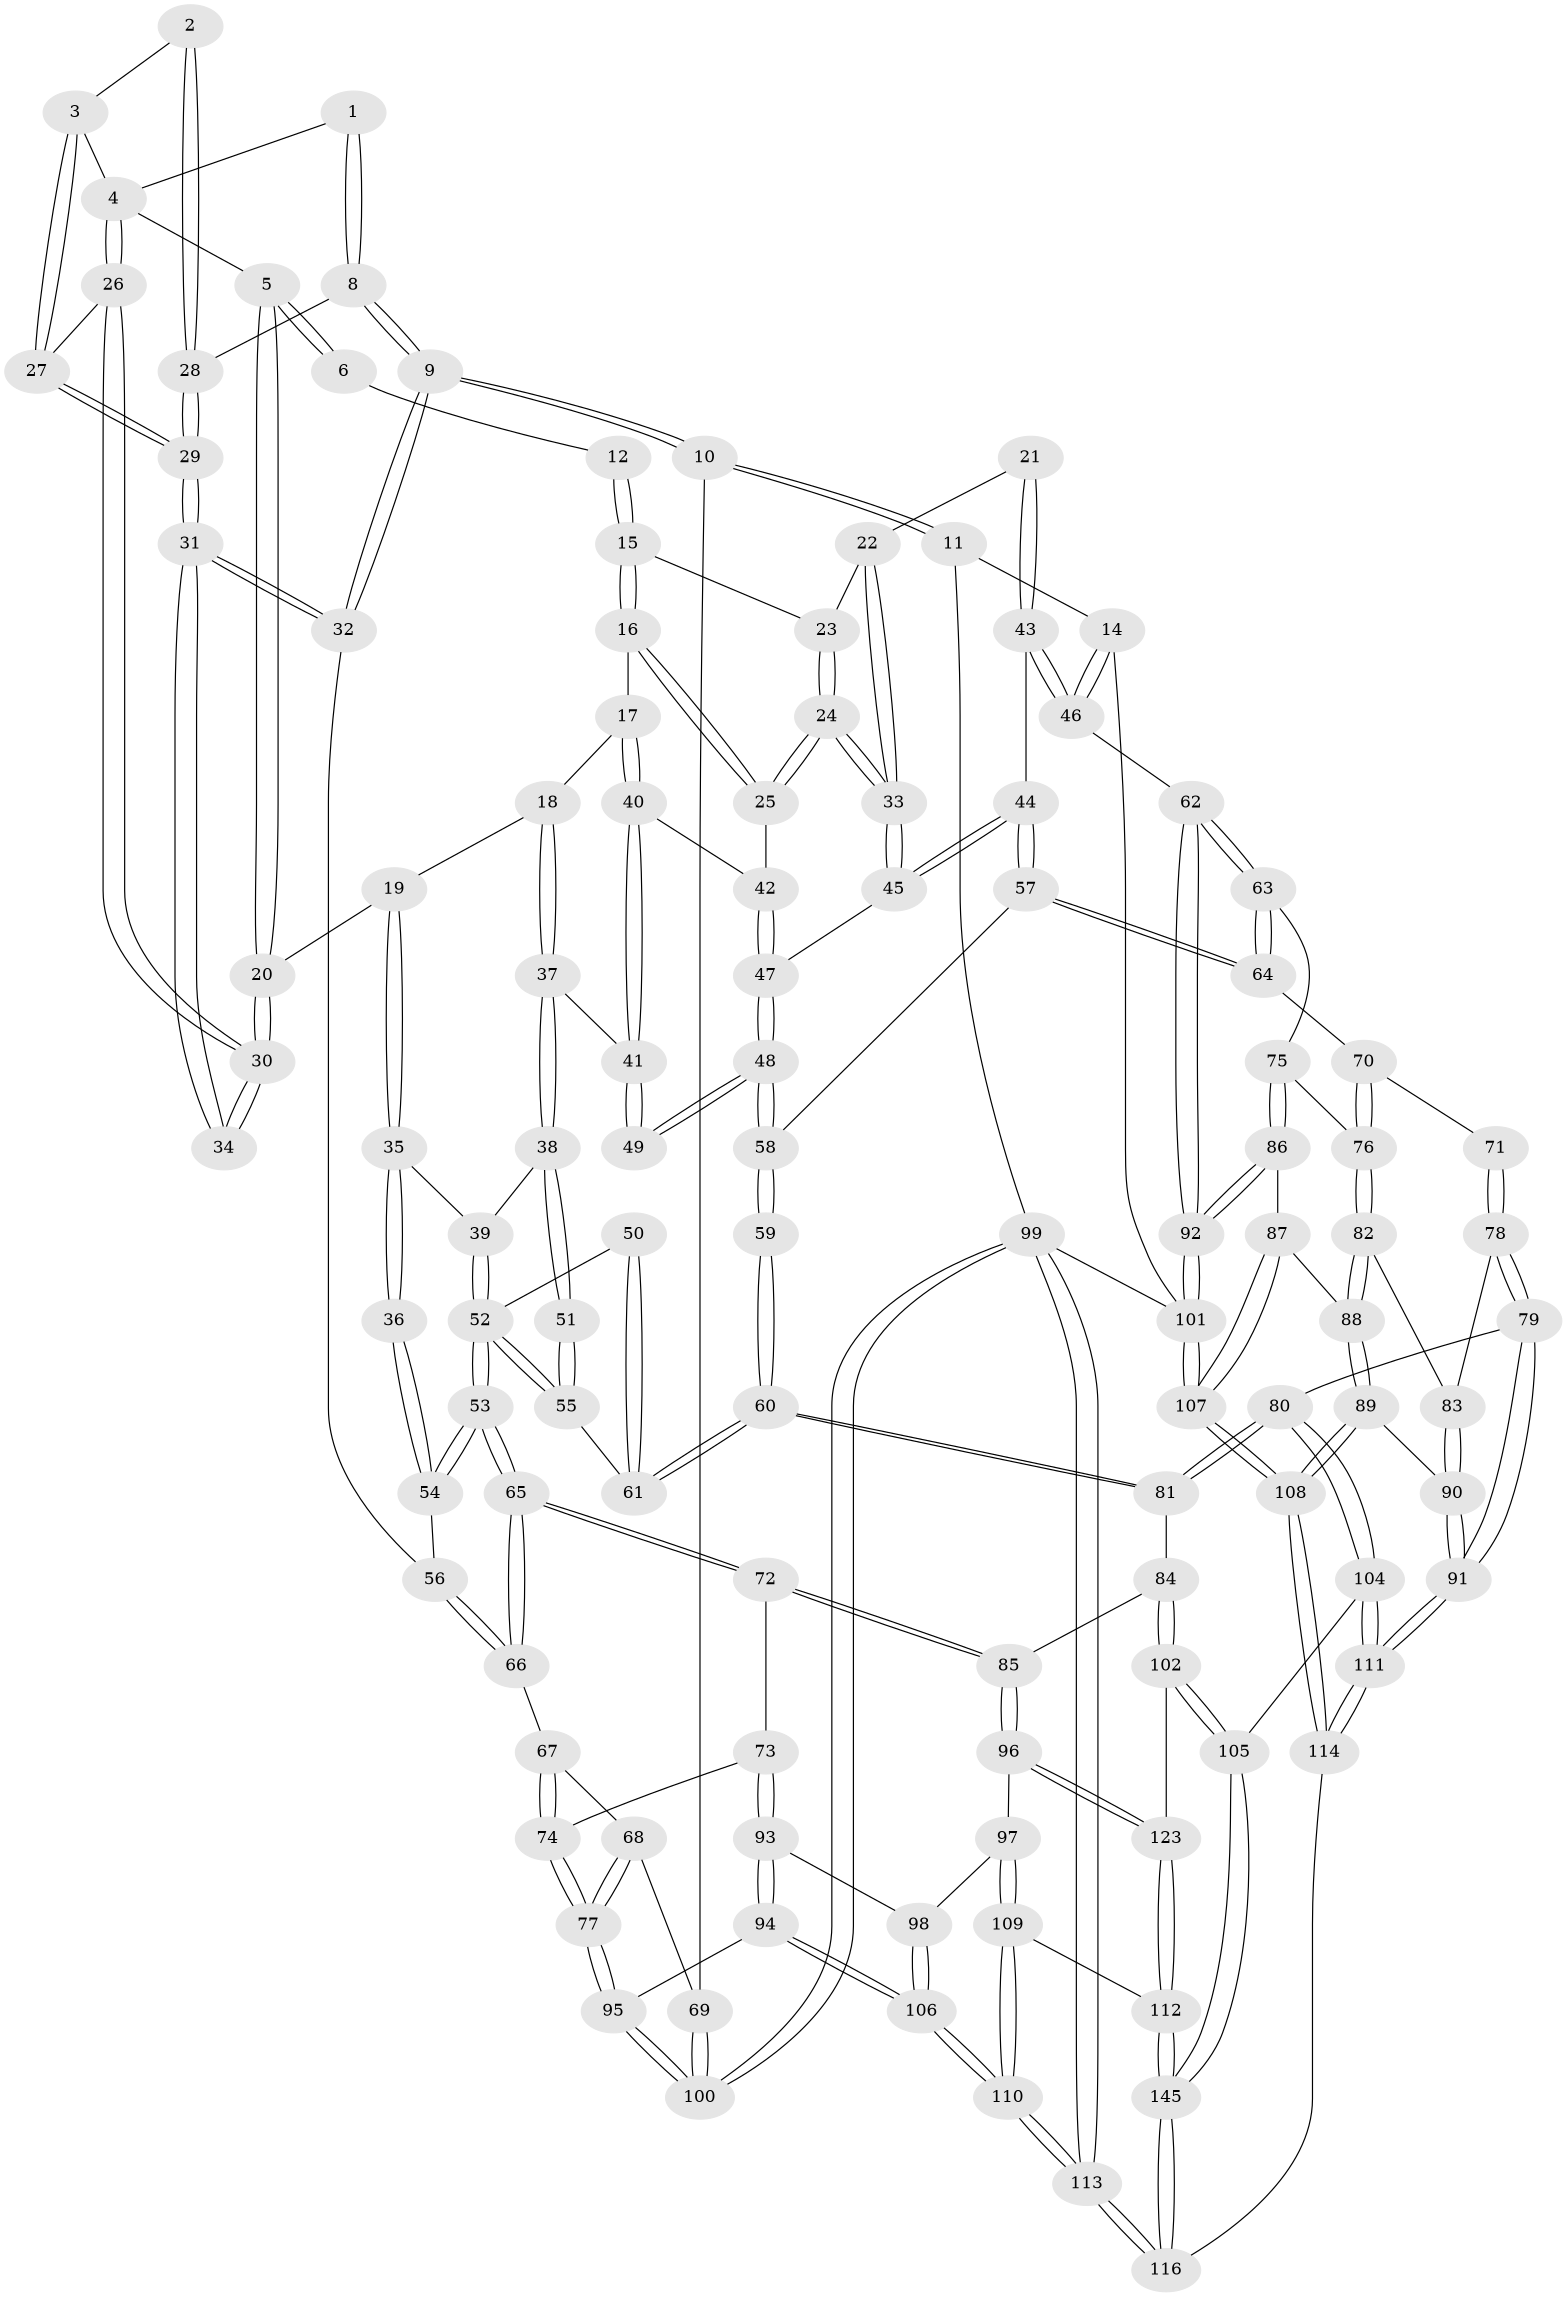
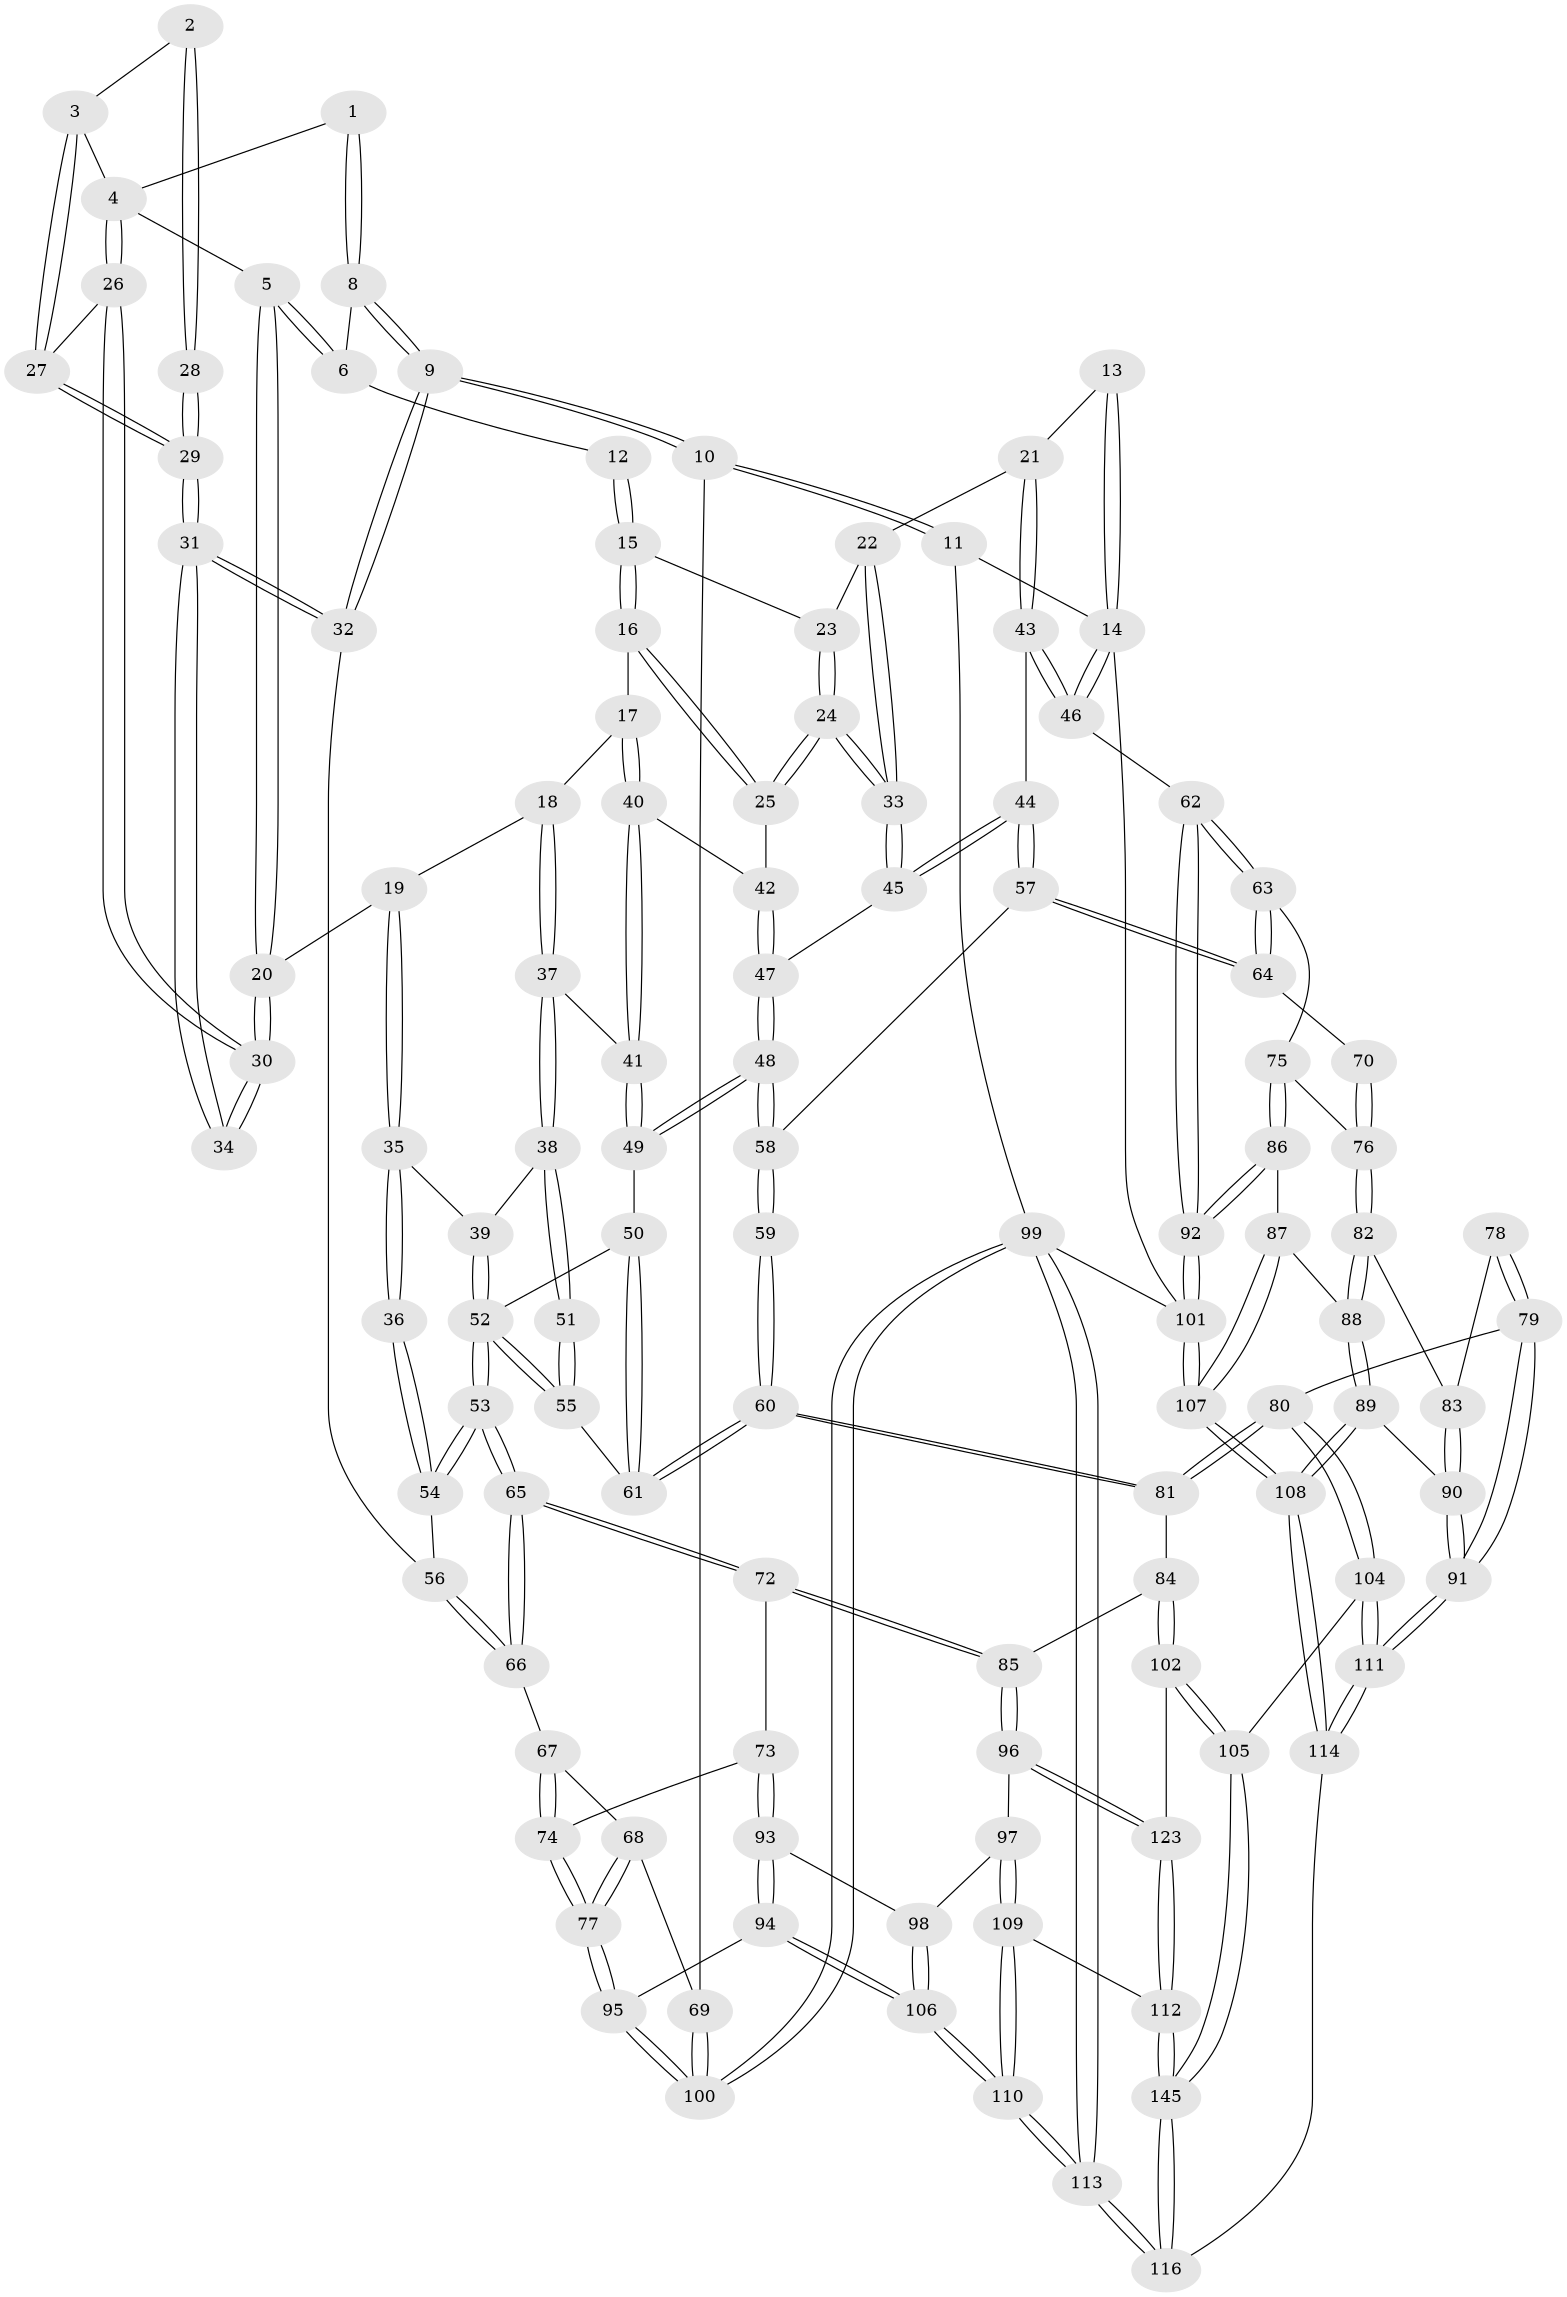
edge "8" -- "28": now "8" -- "6"
node "13": added
node "71": removed
edge "49" -- "50": added
